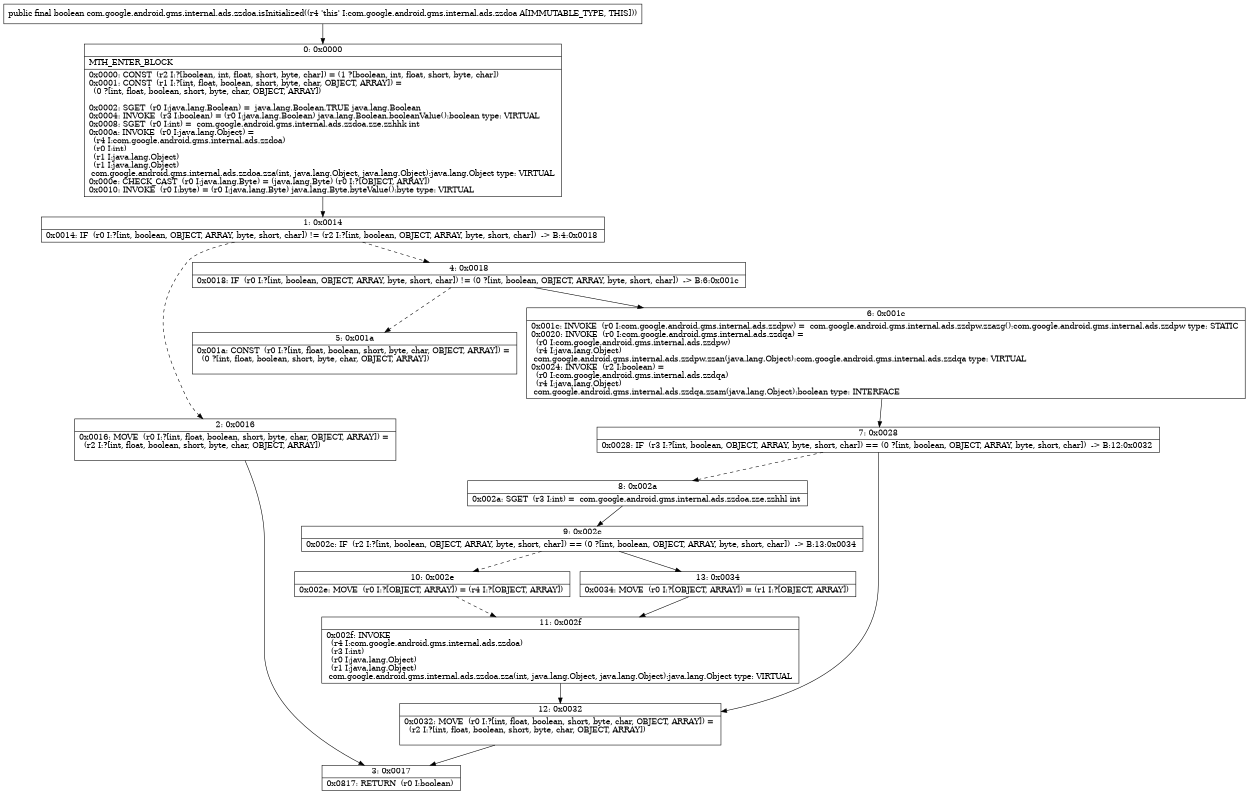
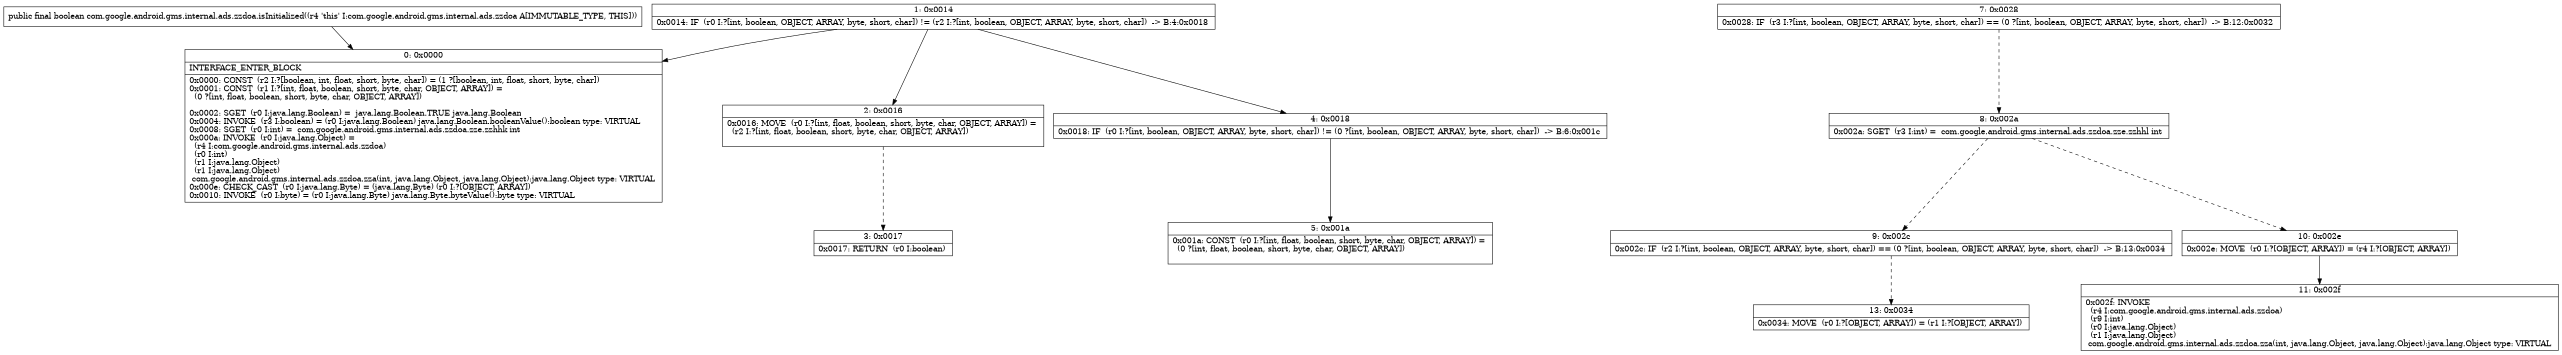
node "0: 0x0000": text "MTH_ENTER_BLOCK" -> "INTERFACE_ENTER_BLOCK"
edge "0: 0x0000" -> "1: 0x0014": reversed
edge "1: 0x0014" -> "4: 0x0018": style dashed -> solid
edge "4: 0x0018" -> "5: 0x001a": style dashed -> solid
edge "1: 0x0014" -> "2: 0x0016": style dashed -> solid
node "6: 0x001c": removed
edge "8: 0x002a" -> "9: 0x002c": style solid -> dashed
edge "9: 0x002c" -> "10: 0x002e": now "8: 0x002a" -> "10: 0x002e"
edge "9: 0x002c" -> "13: 0x0034": style solid -> dashed
edge "10: 0x002e" -> "11: 0x002f": style dashed -> solid
edge "13: 0x0034" -> "11: 0x002f": removed
edge "2: 0x0016" -> "3: 0x0017": style solid -> dashed
node "11: 0x002f": text "(r3 I:int)" -> "(r9 I:int)"
node "12: 0x0032": removed
node "3: 0x0017": text "0x0817: RETURN  (r0 I:boolean)" -> "0x0017: RETURN  (r0 I:boolean)"
